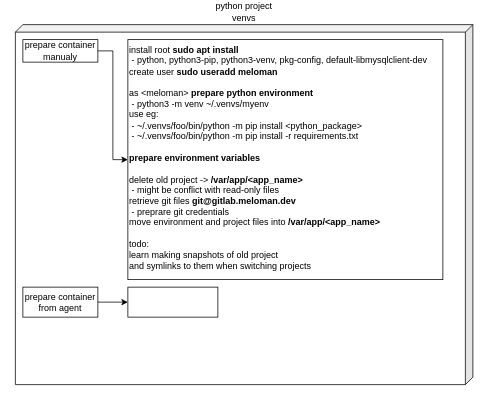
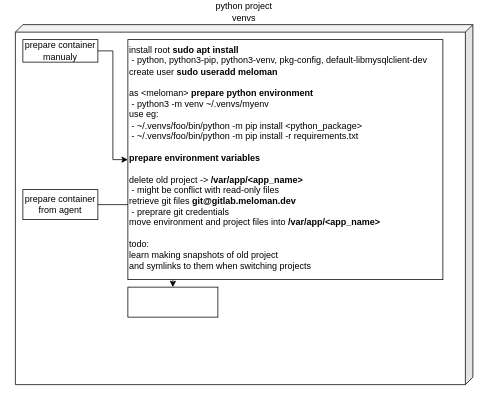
node "prepare container from agent": moved (60, 302) -> (60, 204)
